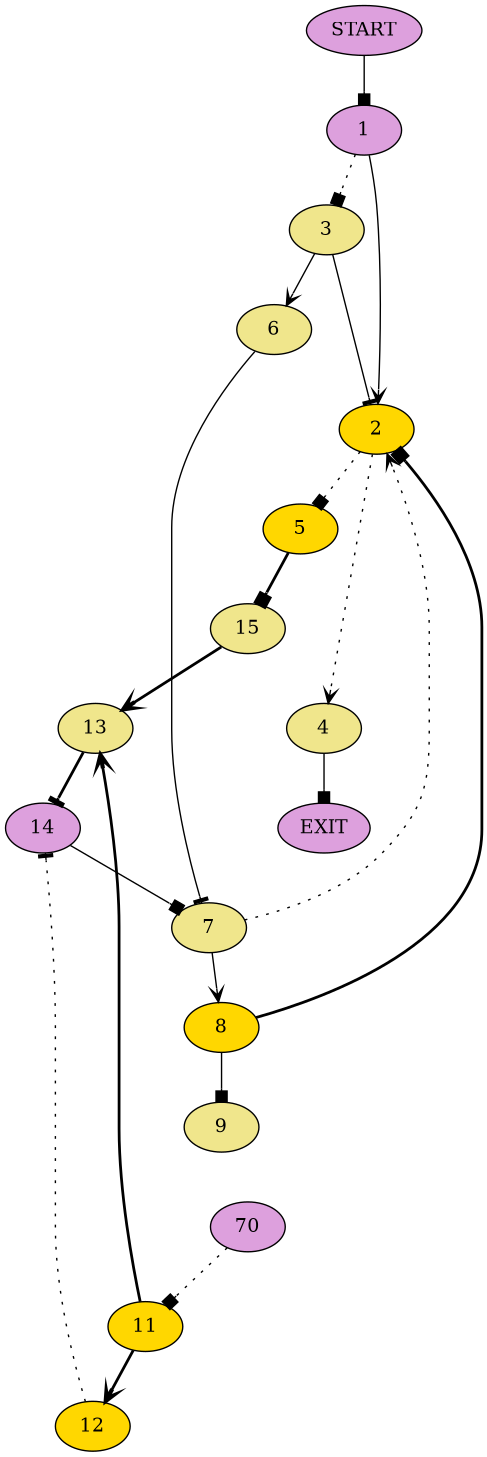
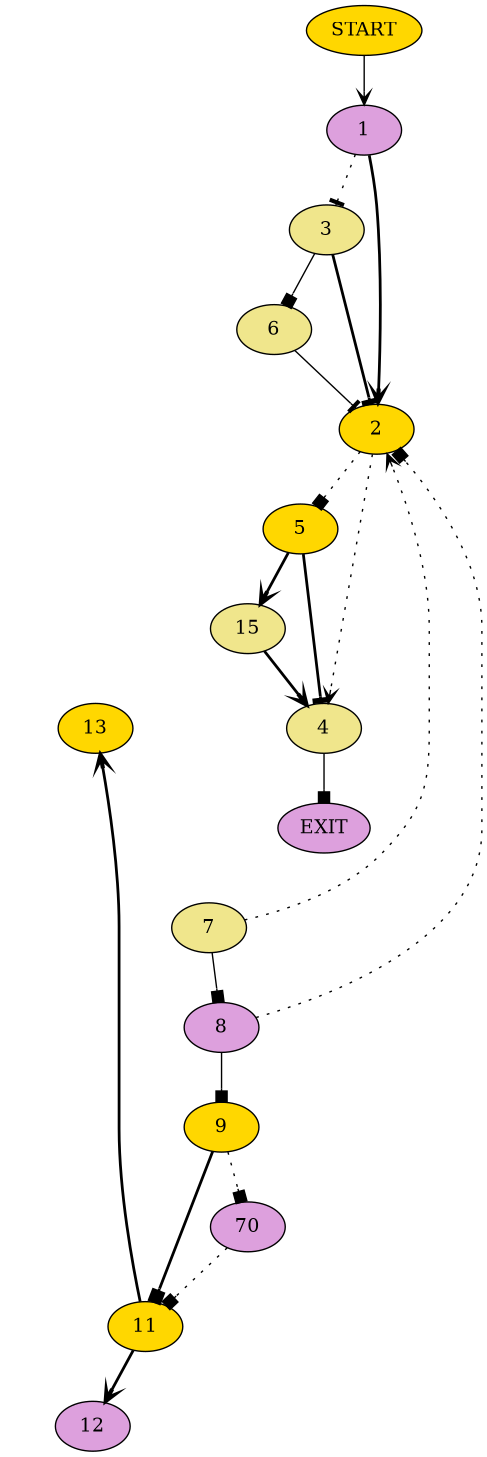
node "START": fillcolor plum -> gold
edge "START" -> "1": arrowhead box -> vee
edge "1" -> "3": arrowhead box -> tee
edge "1" -> "2": style solid -> bold
edge "3" -> "6": arrowhead vee -> box
edge "3" -> "2": style solid -> bold
edge "5" -> "15": arrowhead box -> vee
edge "6" -> "7": now "6" -> "2"
edge "5" -> "4": added
edge "15" -> "13": now "15" -> "4"
node "13": fillcolor khaki -> gold
edge "8" -> "2": style bold -> dotted
node "14": removed
edge "7" -> "8": arrowhead vee -> box
node "8": fillcolor gold -> plum
node "9": fillcolor khaki -> gold
edge "9" -> "70": added
edge "9" -> "11": added
node "12": fillcolor gold -> plum
